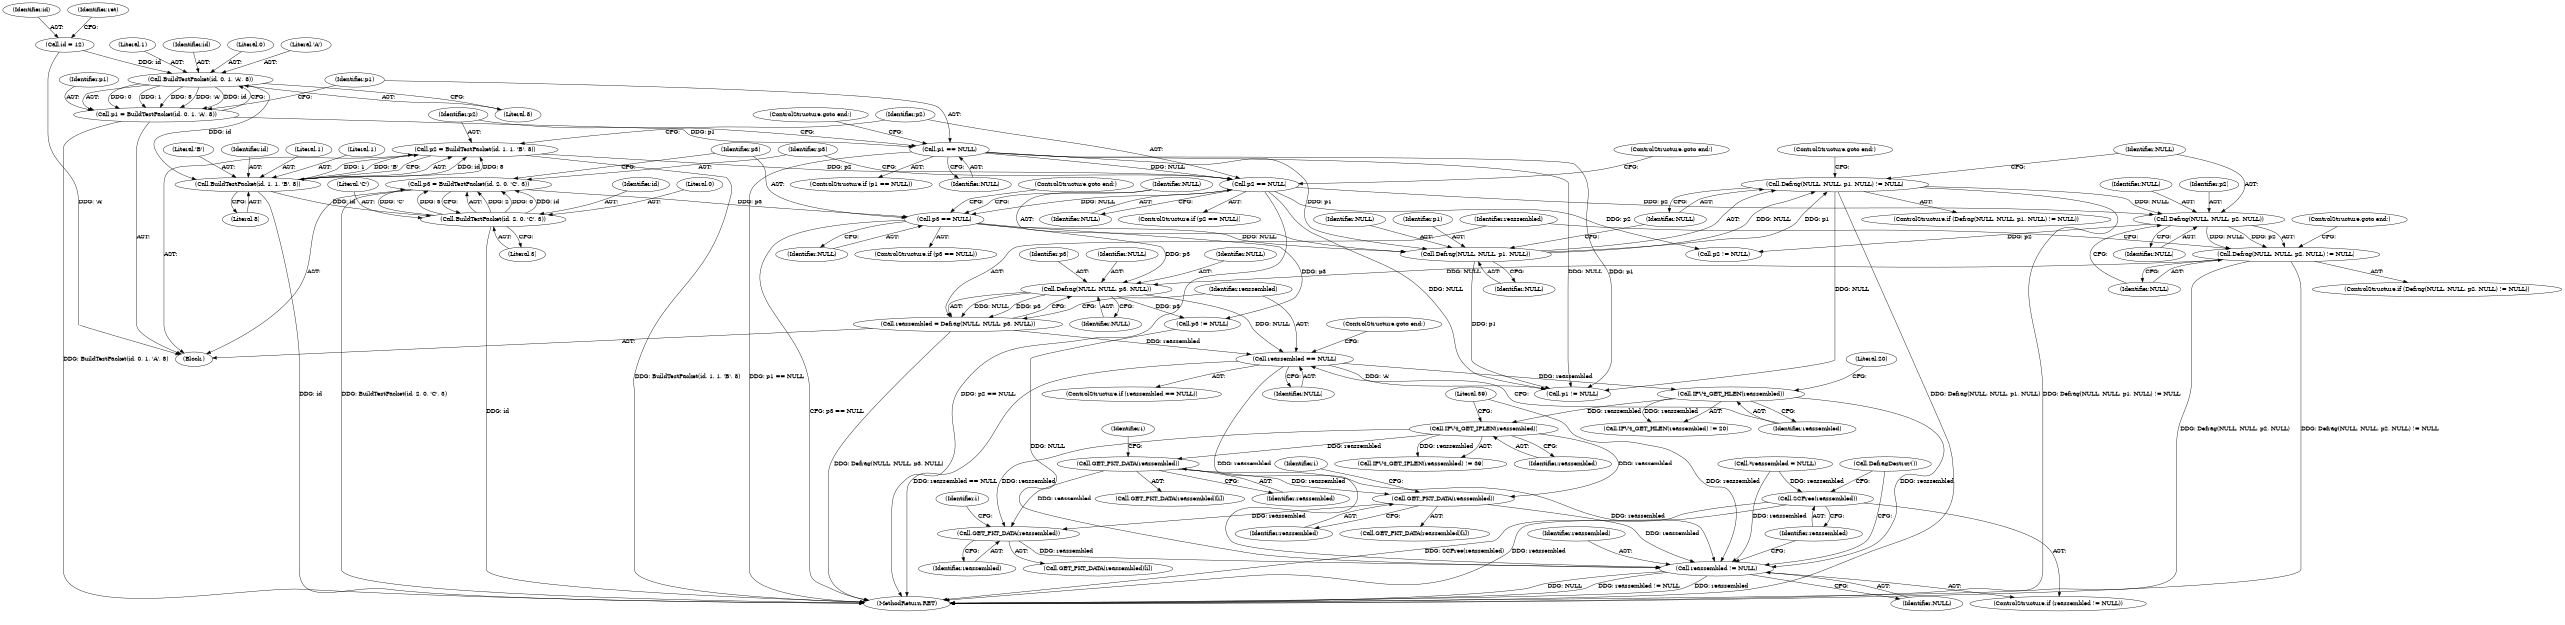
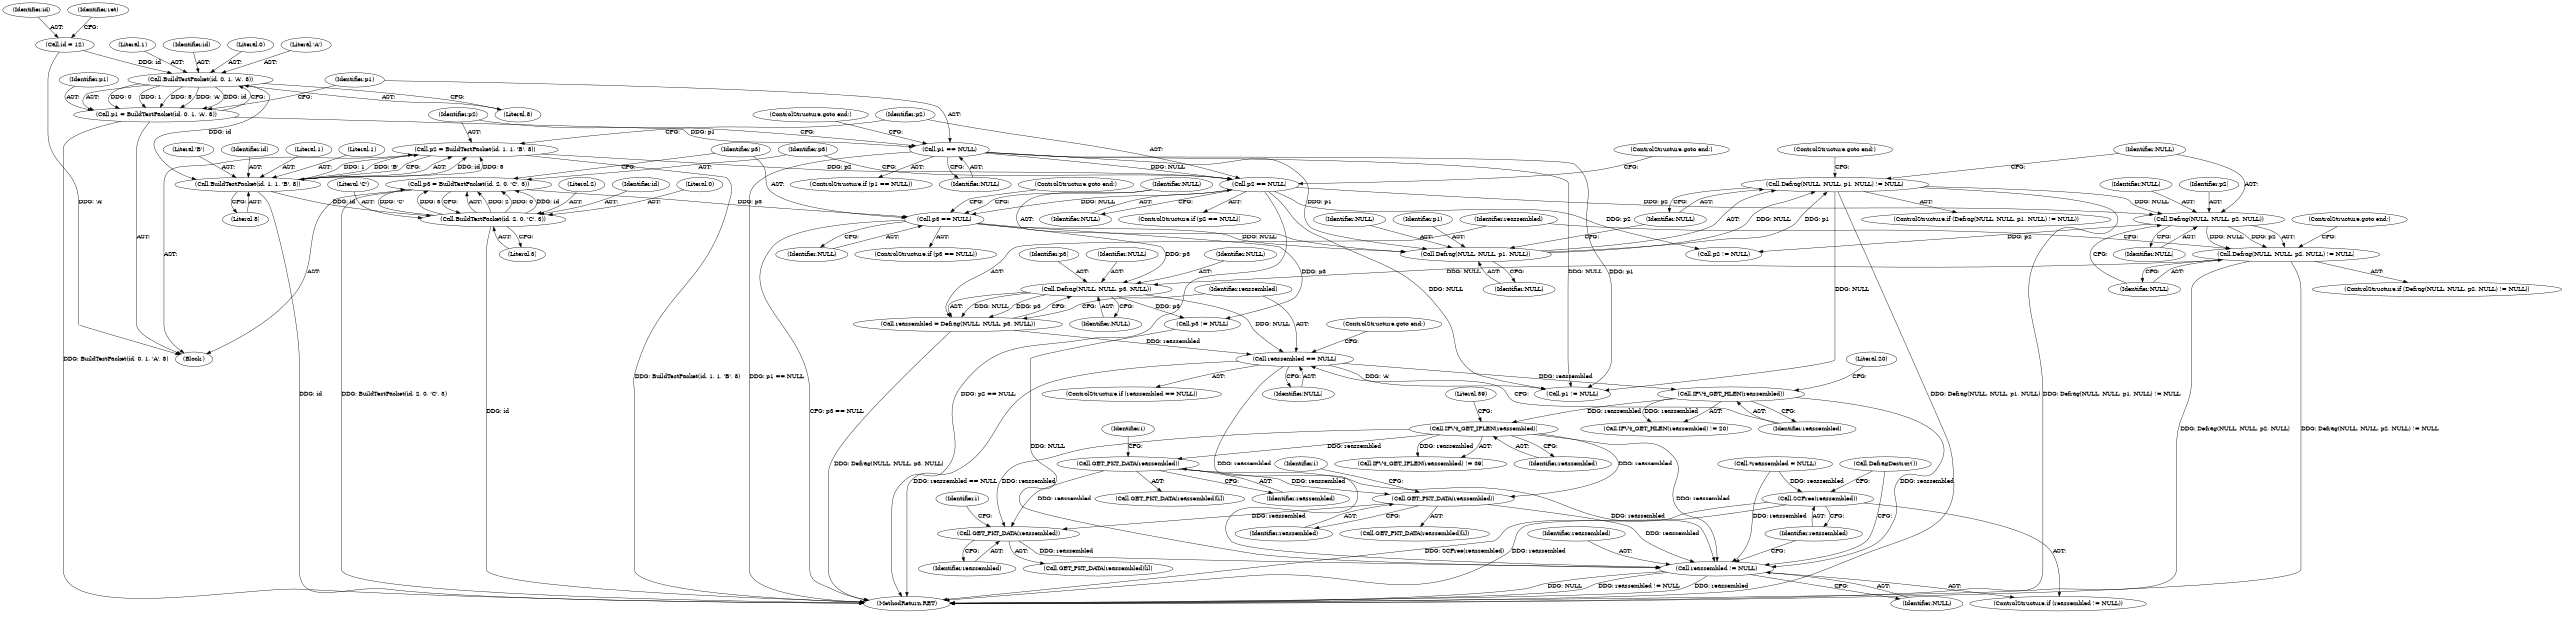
node "(Literal,2)": added
edge "(Call,reassembled = Defrag(NULL, NULL, p3, NULL))" -> "(Block,)": removed, label "AST:"
edge "(Call,Defrag(NULL, NULL, p1, NULL))" -> "(Call,p1 != NULL)": removed, label "DDG: p1"
edge "(Literal,39)" -> "(Call,reassembled != NULL)": now "(Call,IPV4_GET_IPLEN(reassembled))" -> "(Call,reassembled != NULL)"
